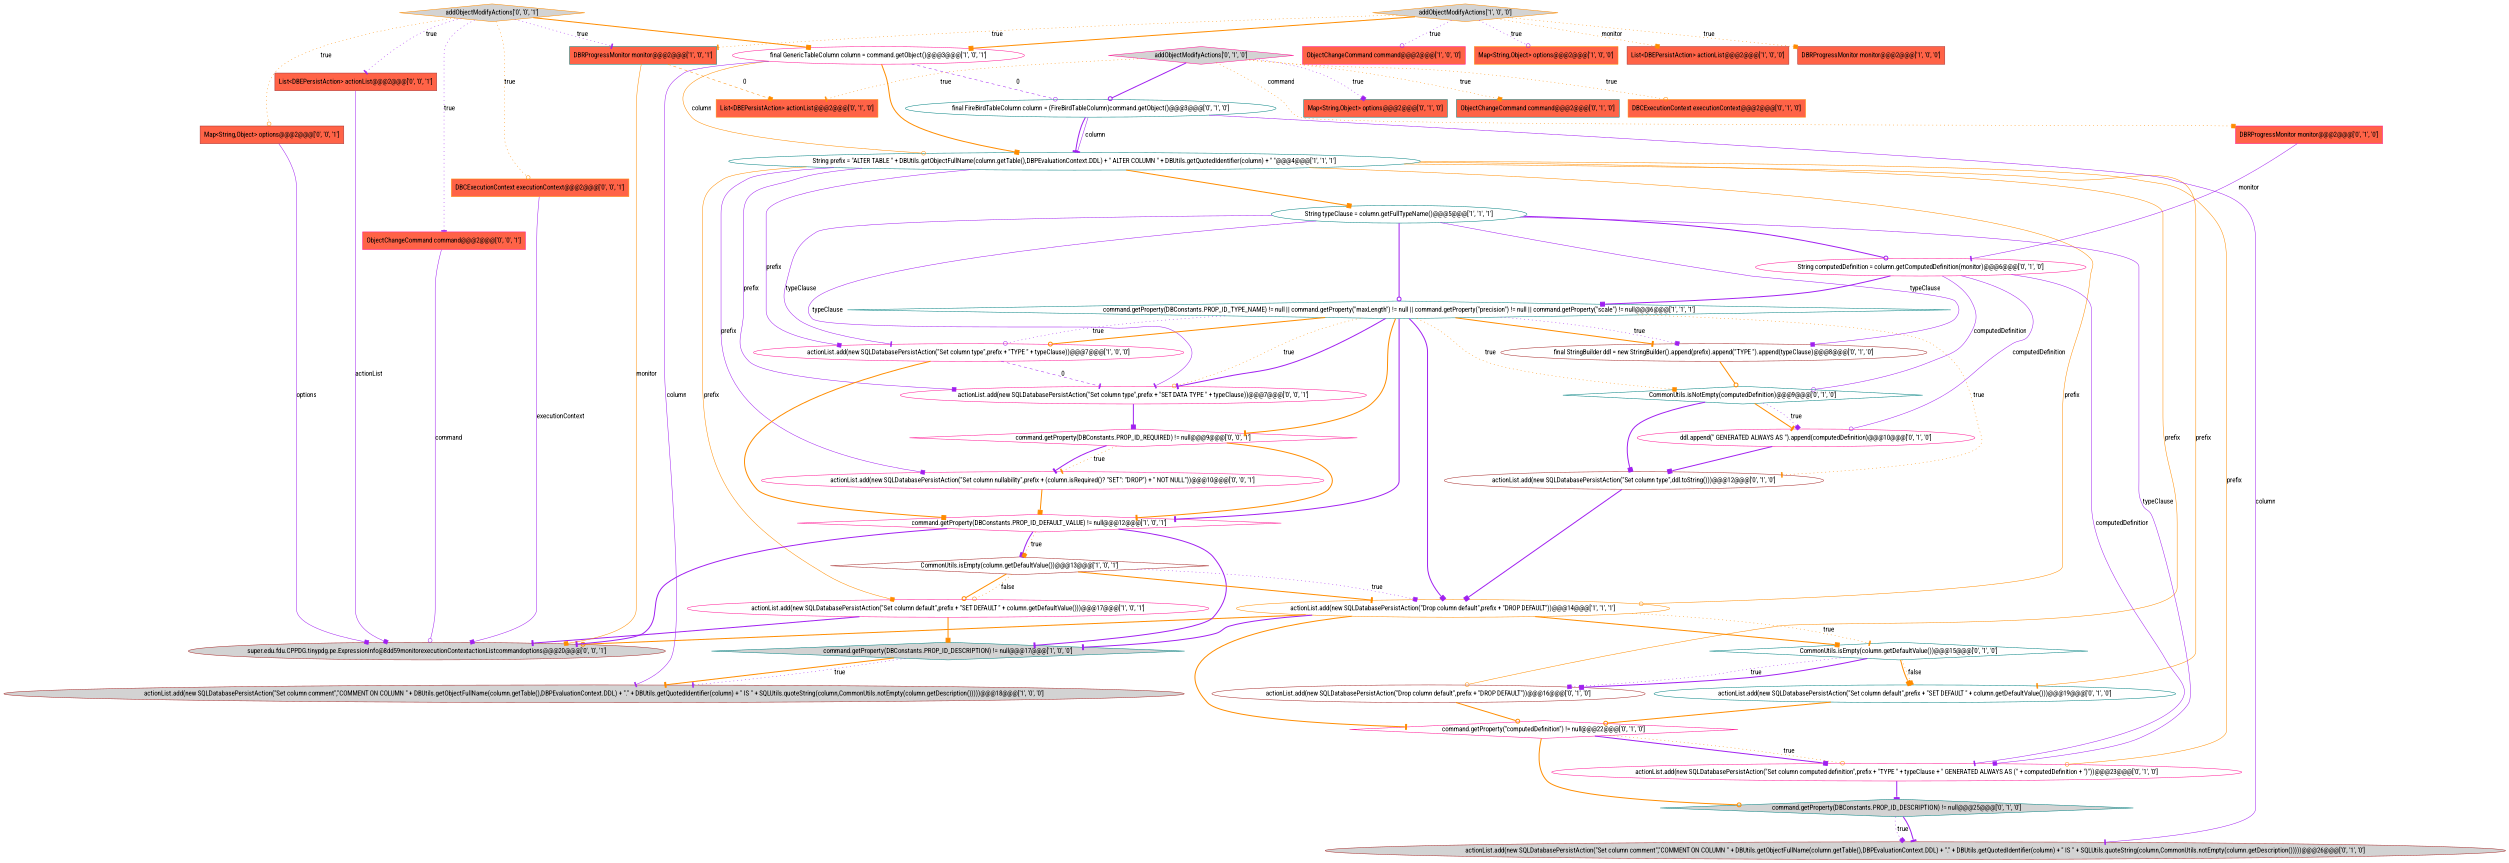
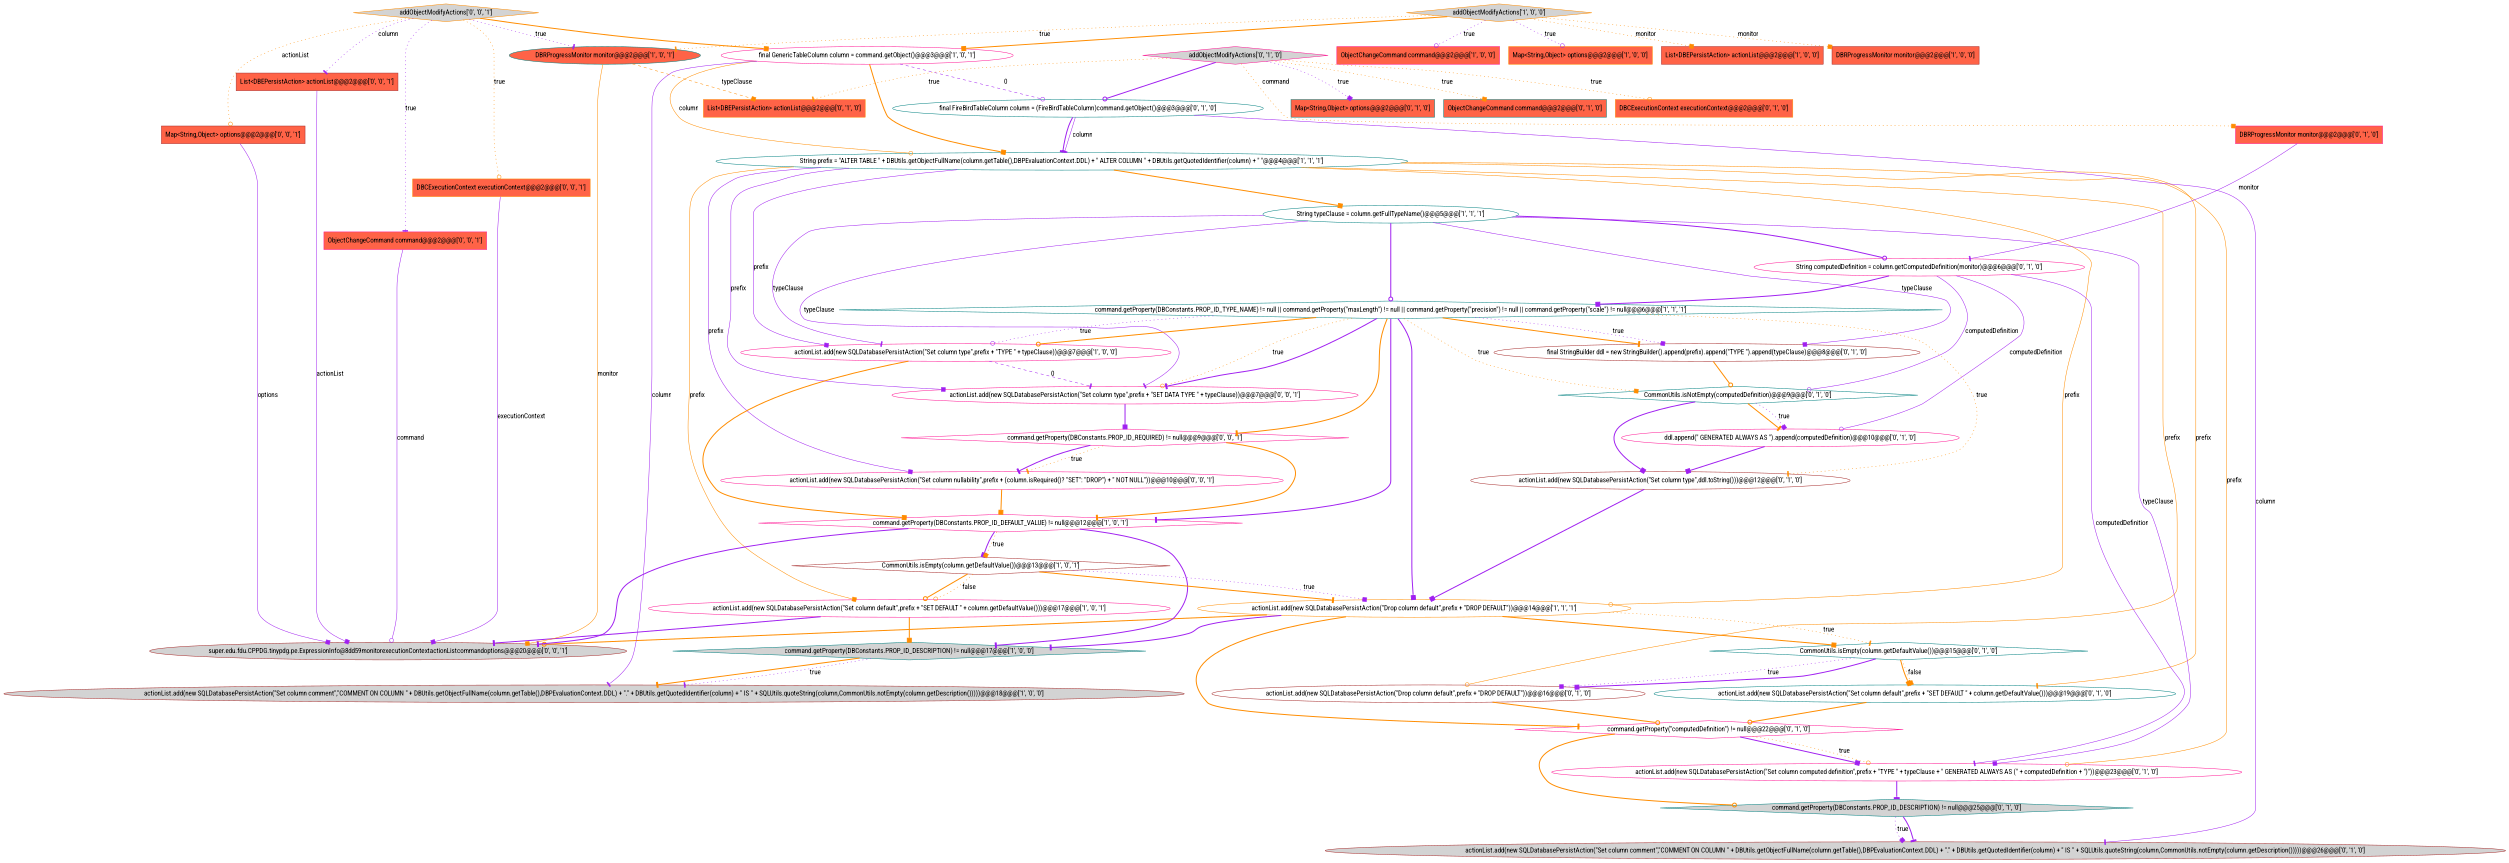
edge "addObjectModifyActions['0', '0', '1']" -> "List<DBEPersistAction> actionList@@@2@@@['0', '0', '1']": label "true" -> "column"
edge "addObjectModifyActions['1', '0', '0']" -> "DBRProgressMonitor monitor@@@2@@@['1', '0', '0']": label "true" -> "monitor"
edge "addObjectModifyActions['0', '0', '1']" -> "Map<String,Object> options@@@2@@@['0', '0', '1']": label "true" -> "actionList"
node "DBRProgressMonitor monitor@@@2@@@['1', '0', '1']": shape box -> ellipse
edge "DBRProgressMonitor monitor@@@2@@@['1', '0', '1']" -> "List<DBEPersistAction> actionList@@@2@@@['0', '1', '0']": label "0" -> "typeClause"
